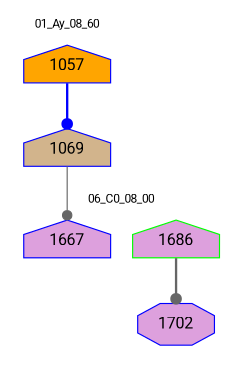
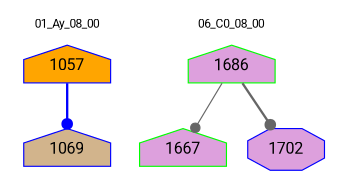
cluster "01_Ay_08_60": label "01_Ay_08_60" -> "01_Ay_08_00"
edge "1069" -> "1667": now "1686" -> "1667"
node "1667": color blue -> green
